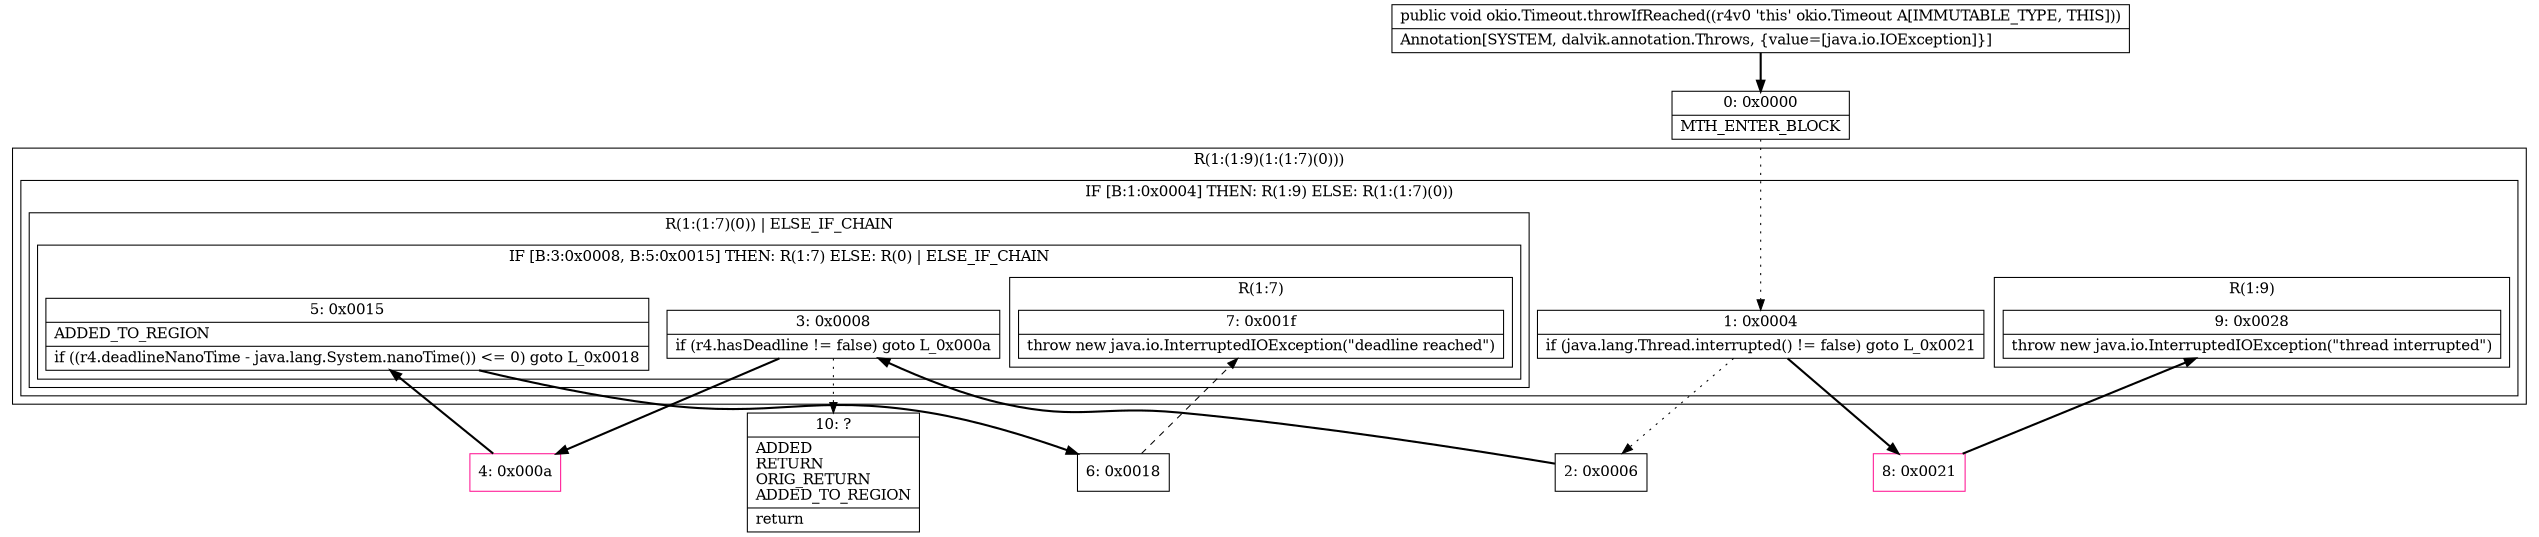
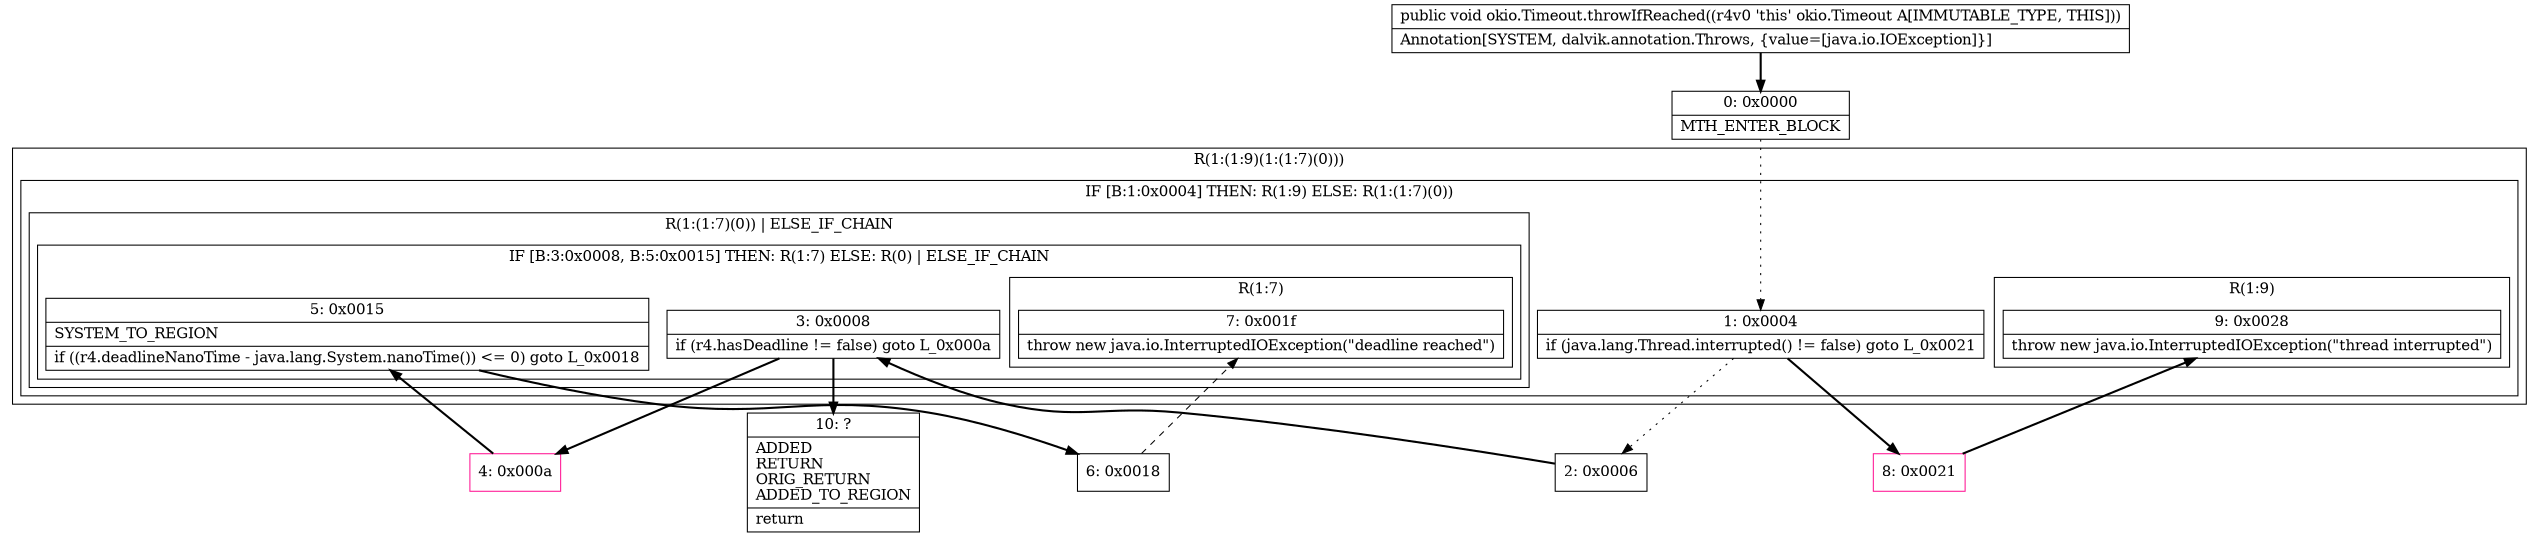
node "5: 0x0015": text "ADDED_TO_REGION" -> "SYSTEM_TO_REGION"
edge "3: 0x0008" -> "10: ?": style dotted -> bold
